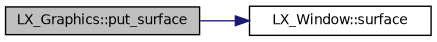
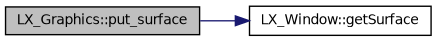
node "LX_Window::surface": label "LX_Window::surface" -> "LX_Window::getSurface"
